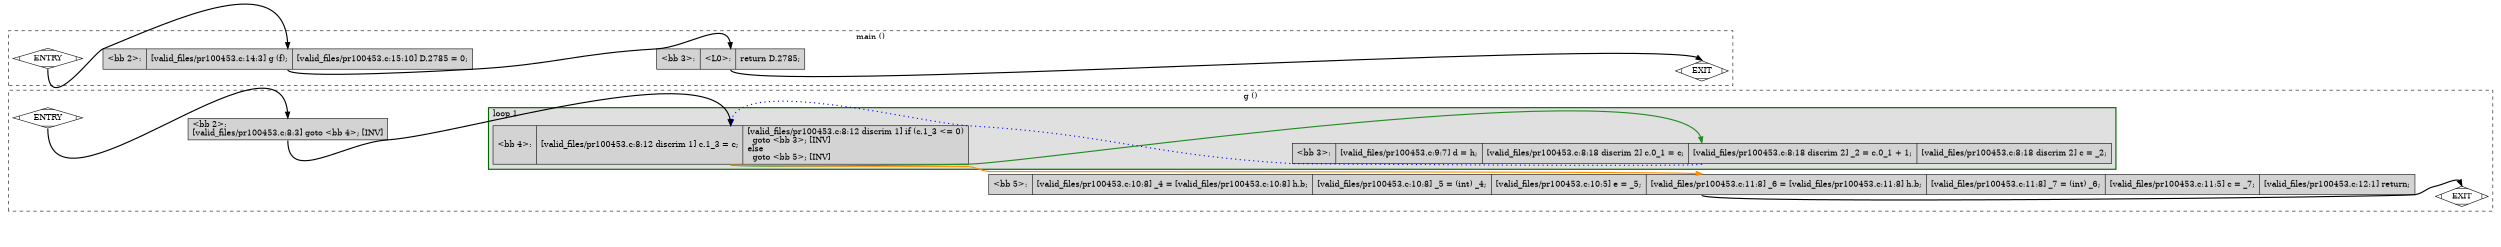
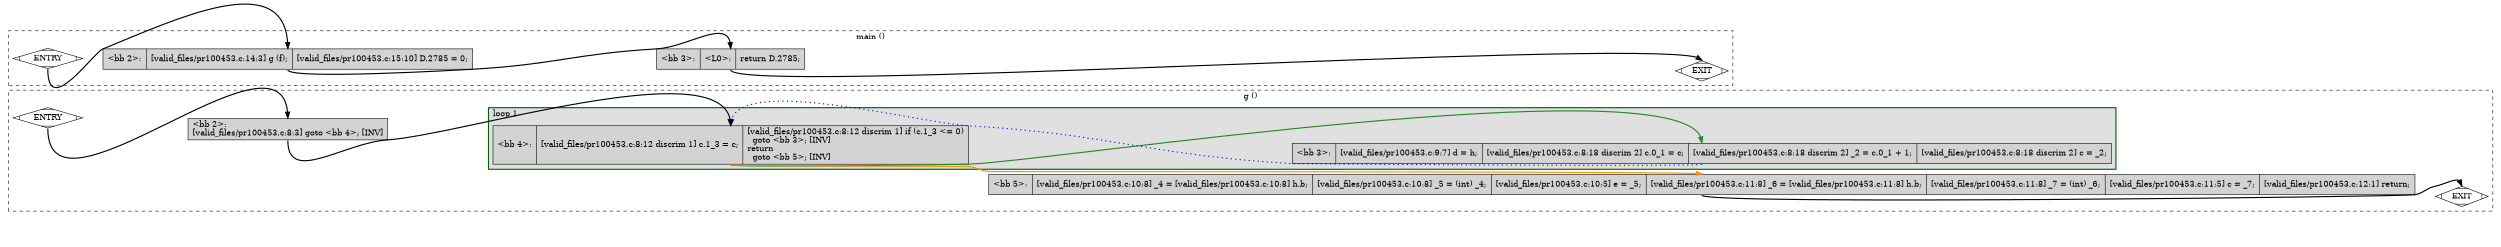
node "<bb 4>:": text "else" -> "return"
